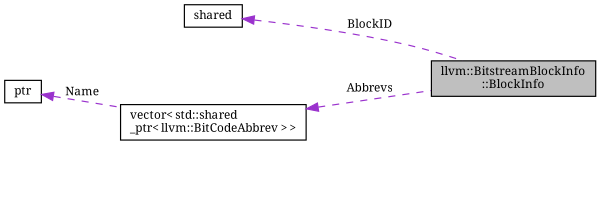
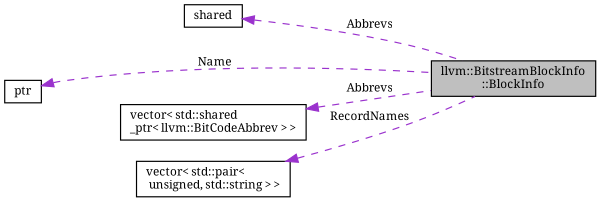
edge "llvm::BitstreamBlockInfo ::BlockInfo" -> "shared": label " BlockID" -> " Abbrevs"
edge "vector< std::shared _ptr< llvm::BitCodeAbbrev > >" -> "ptr": now "llvm::BitstreamBlockInfo ::BlockInfo" -> "ptr"
node "vector< std::pair< unsigned, std::string > >": added
